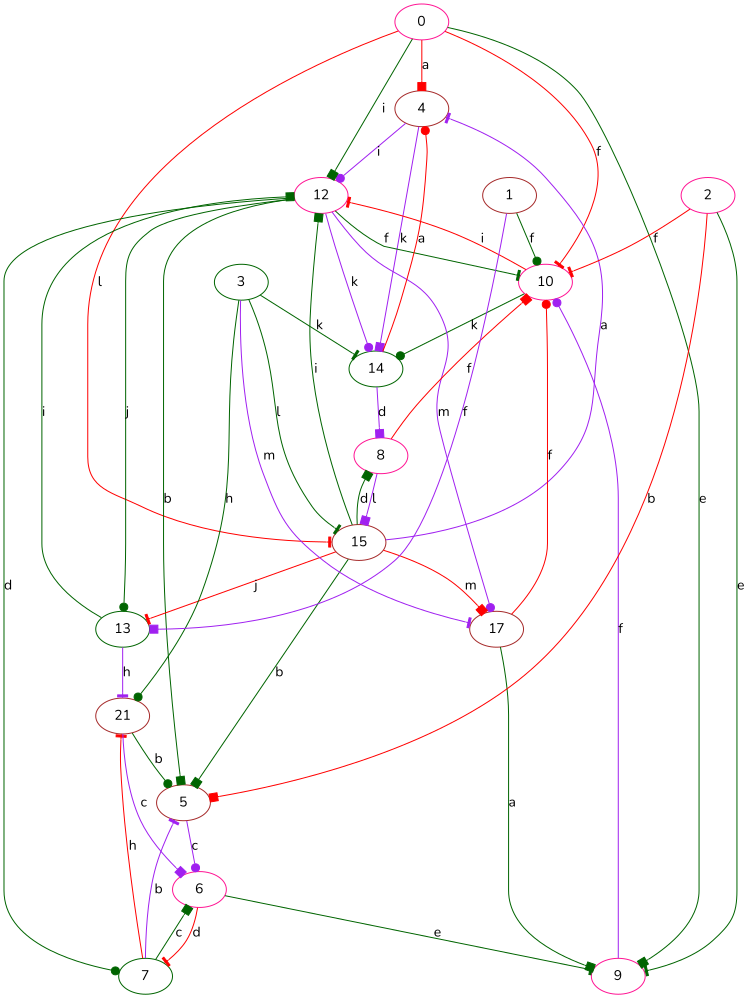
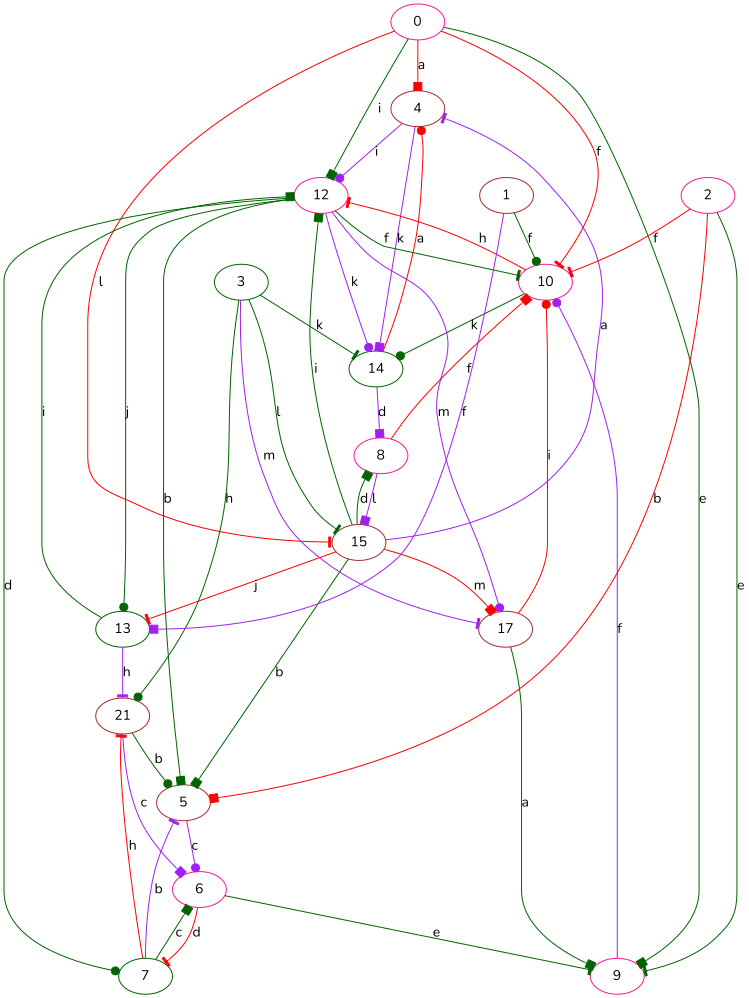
edge "10" -> "12": label "i" -> "h"
edge "17" -> "10": label "f" -> "i"
